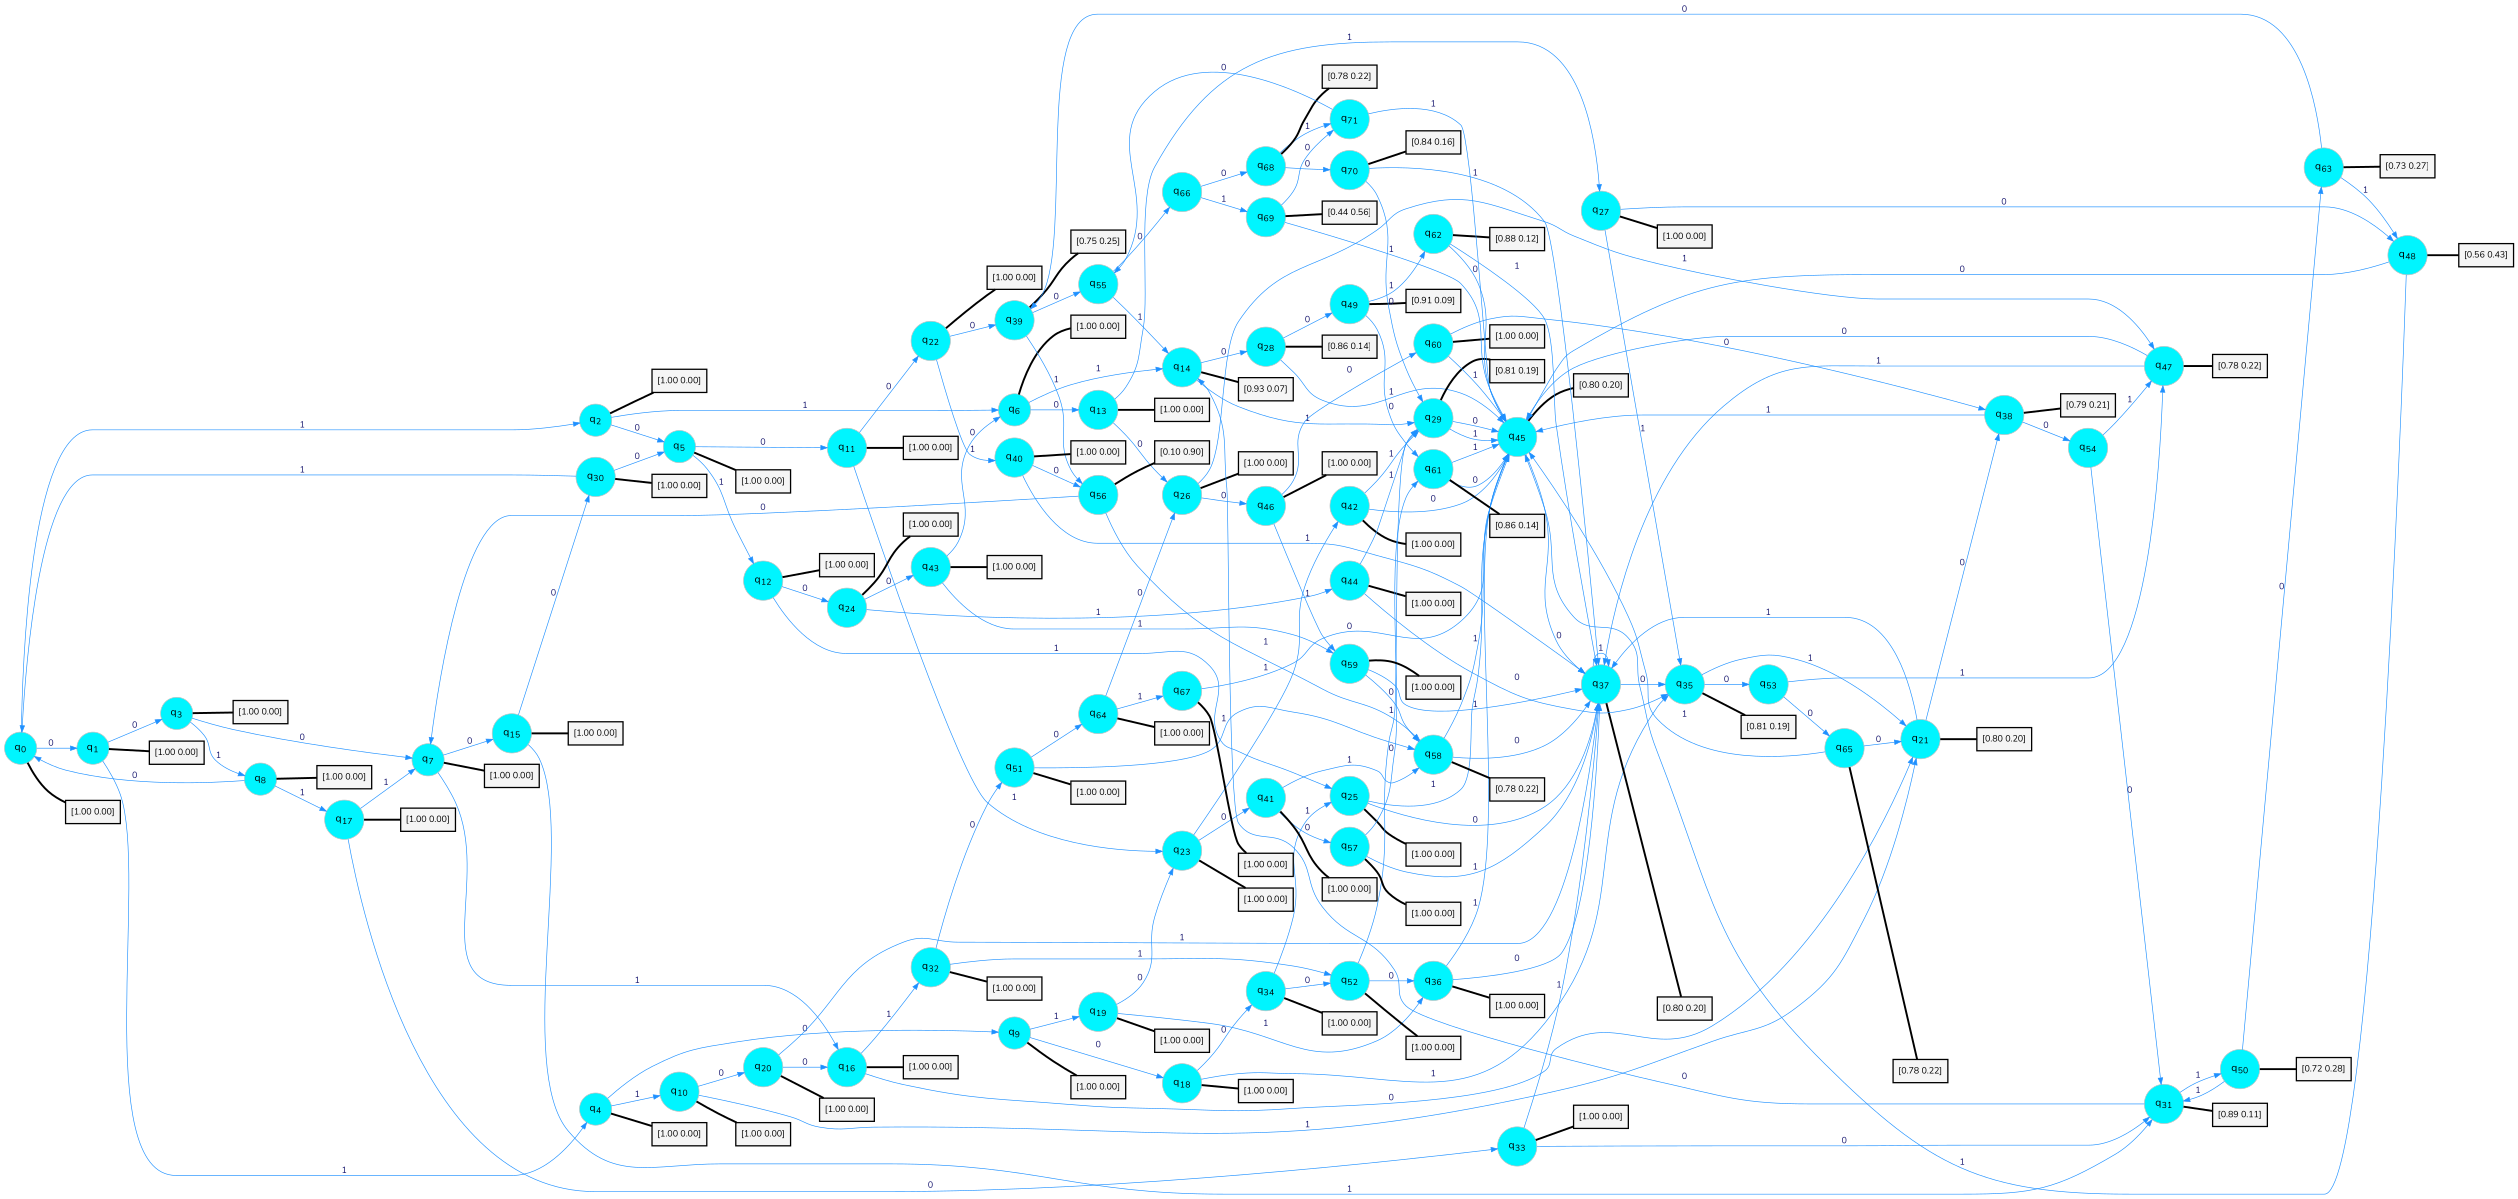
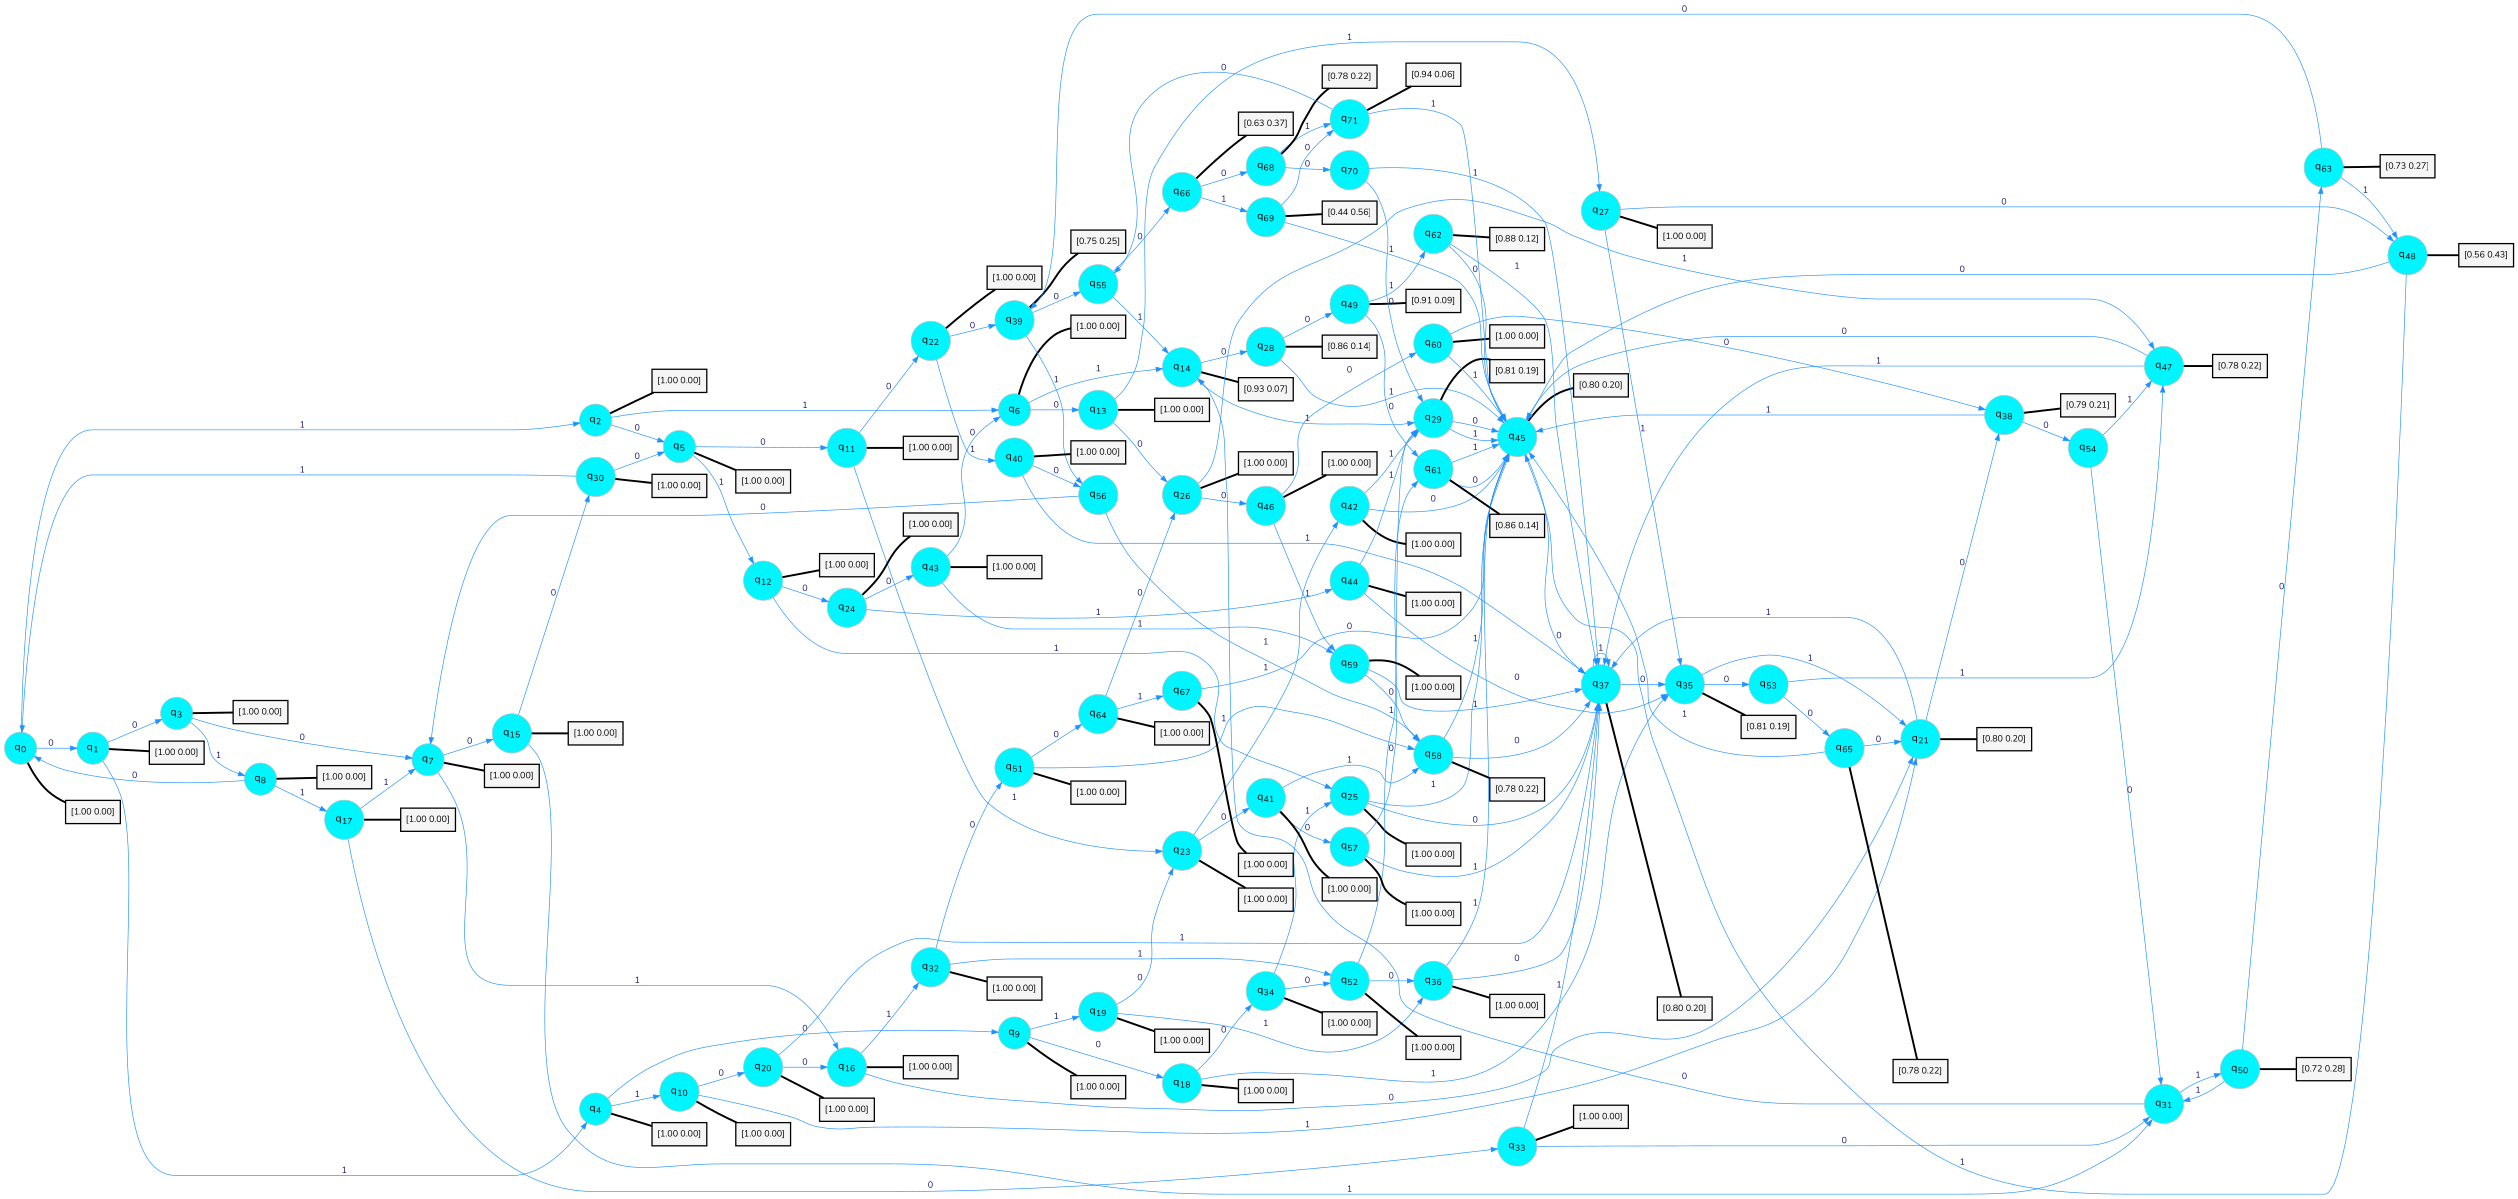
node "[0.94 0.06]": added
node "[0.63 0.37]": added
node "[0.84 0.16]": removed
node "[0.10 0.90]": removed
node "[0.89 0.11]": removed
